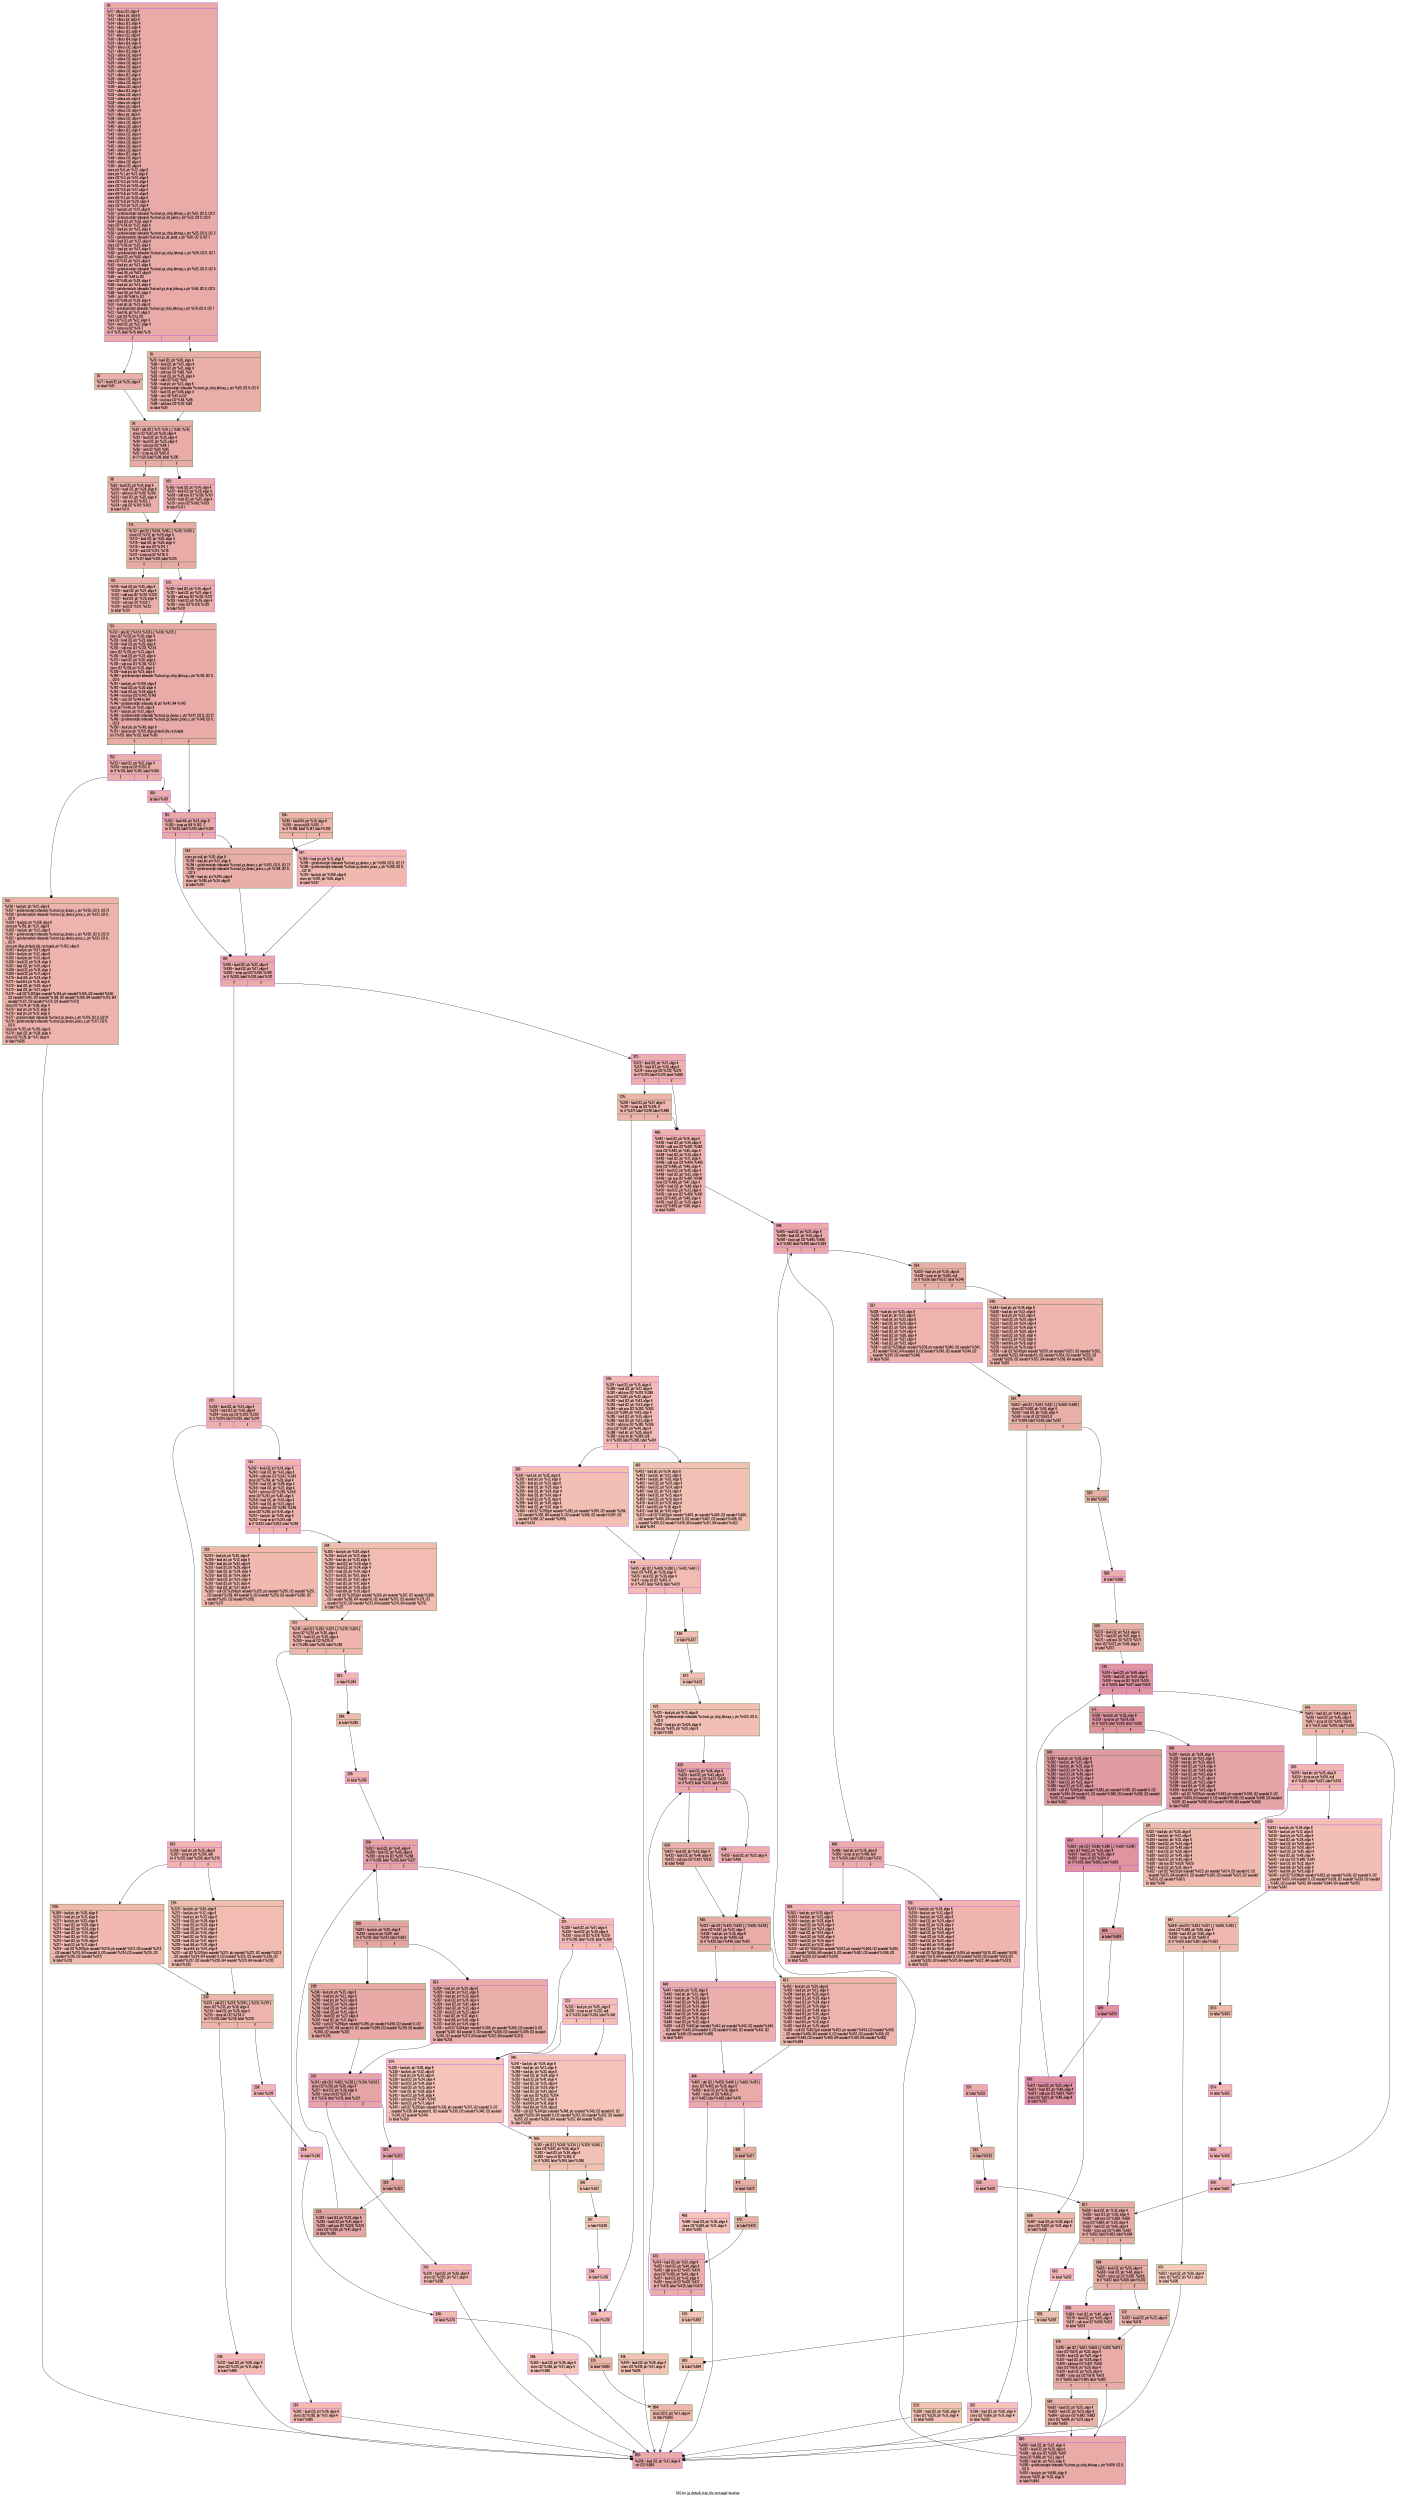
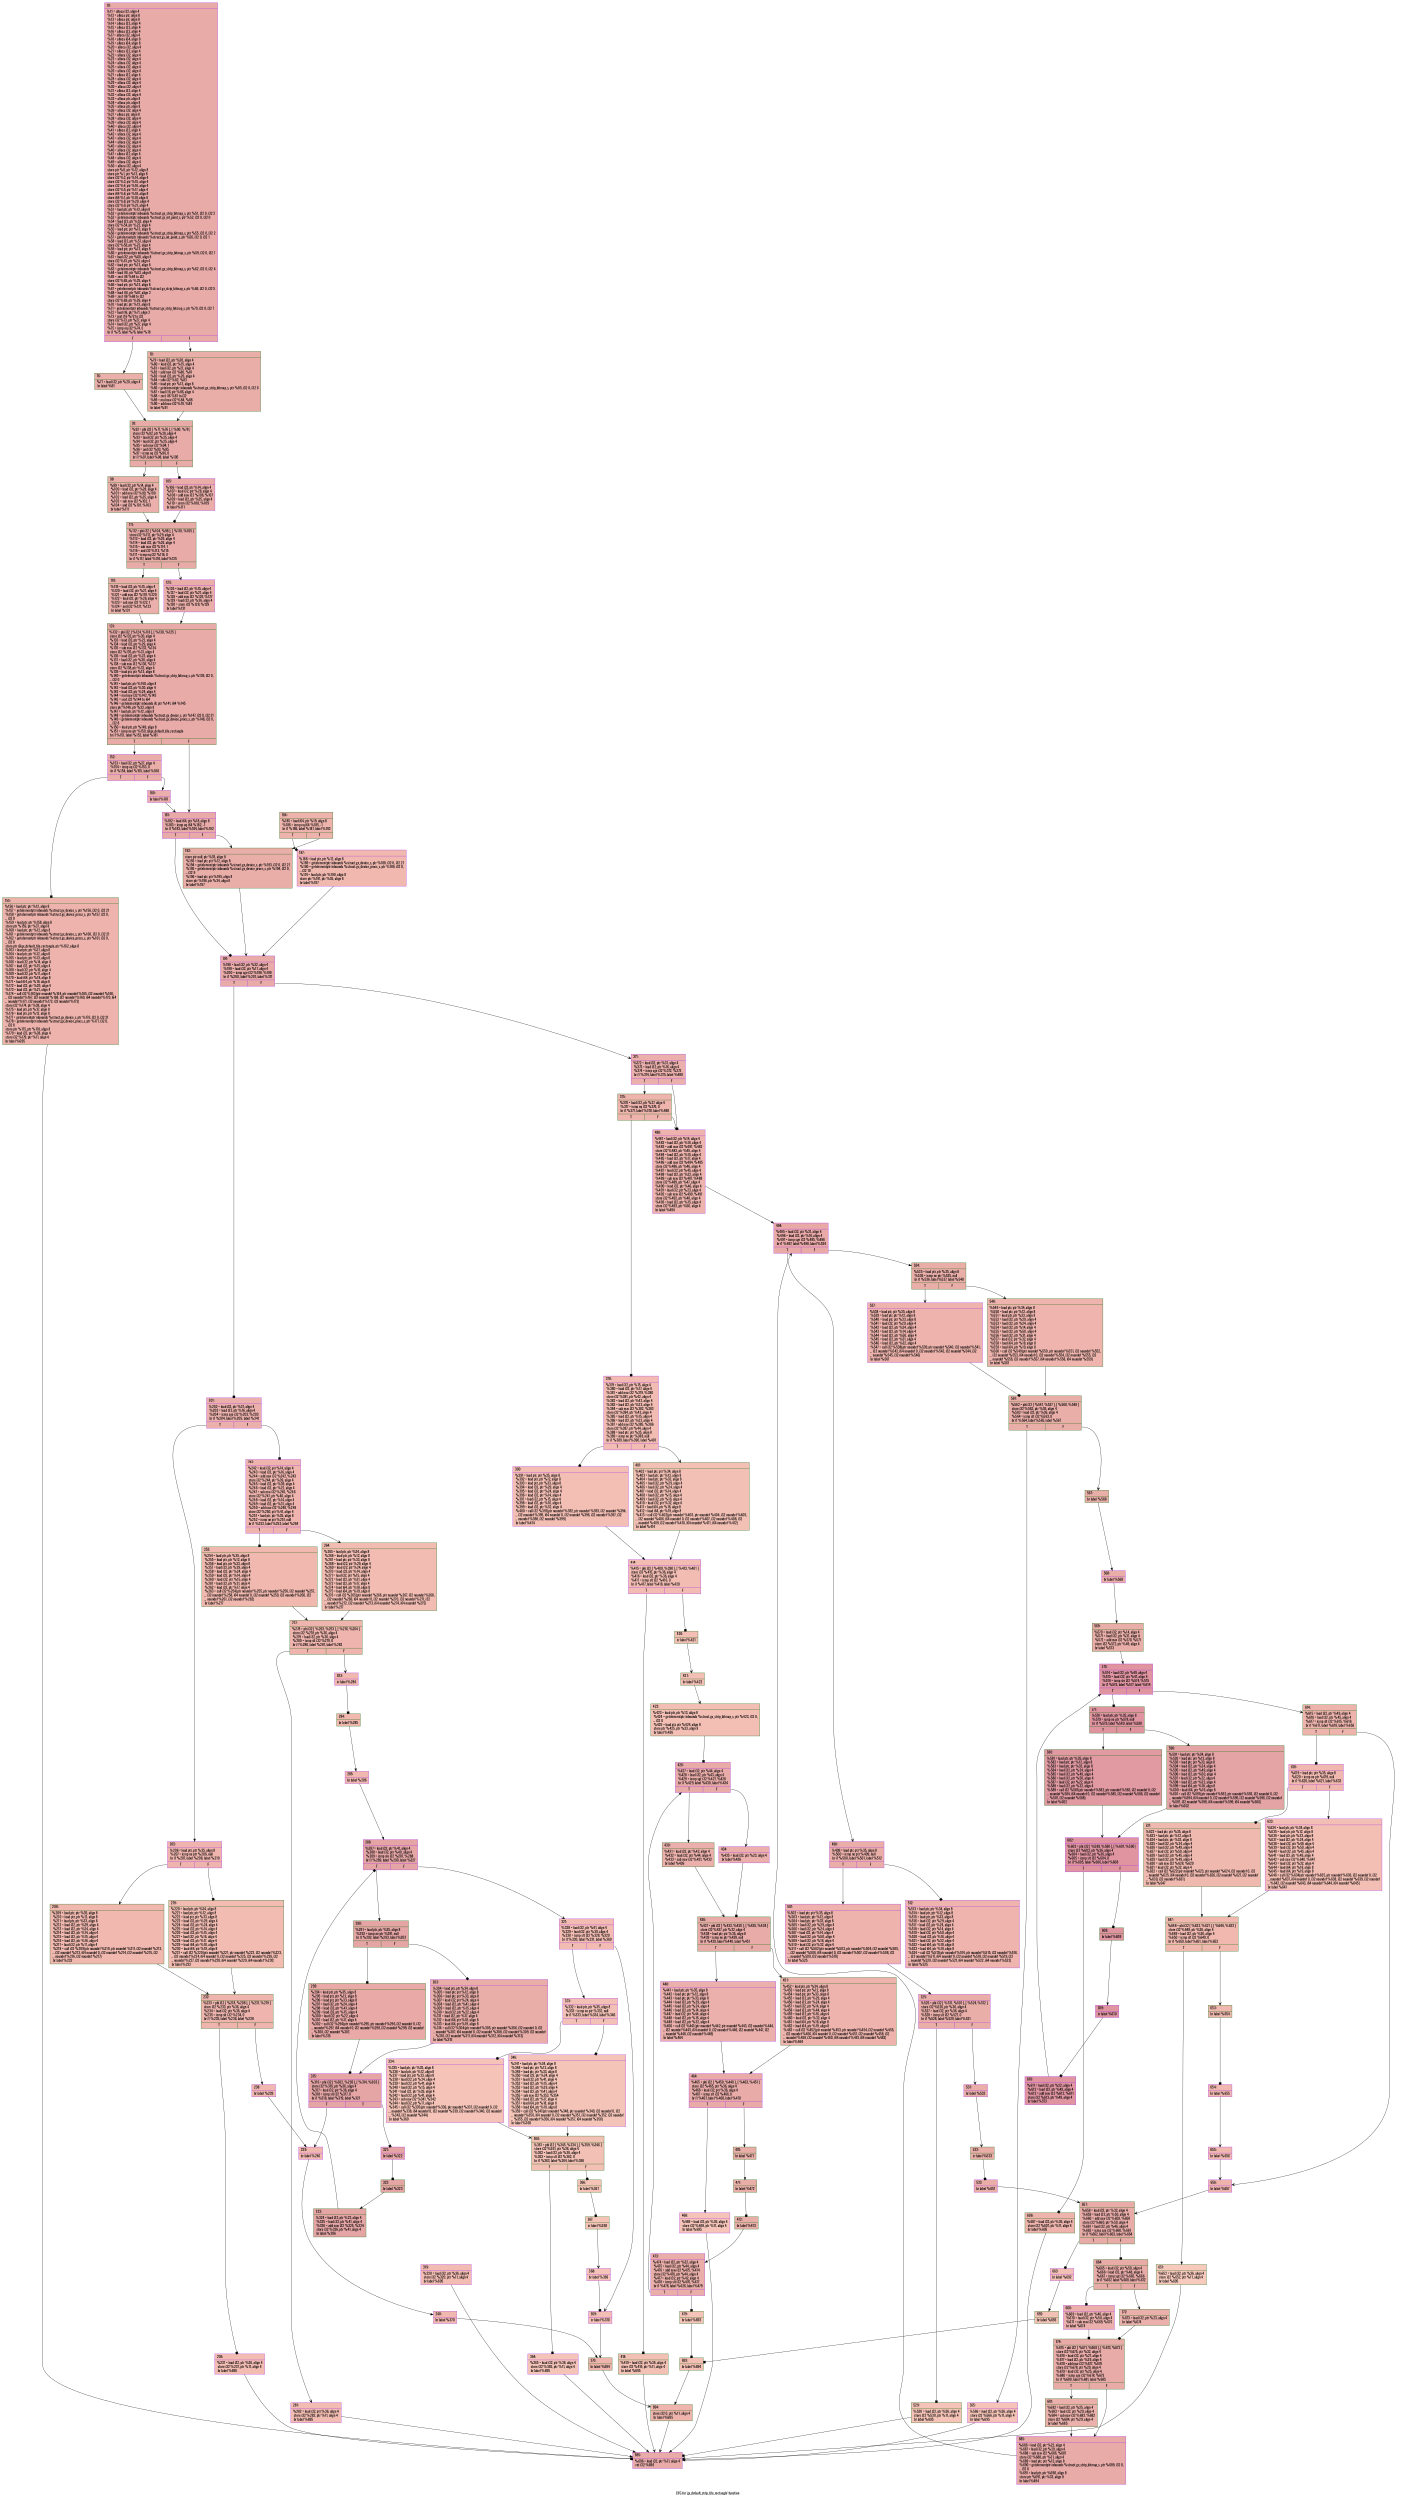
edge "548:" -> "561:": added
node "590:": color purple -> darkgreen
edge "621:" -> "647:": added
node "525:": added
edge "327:" -> "334:": now "327:" -> "331:"
edge "315:" -> "319:": now "315:" -> "239:"
